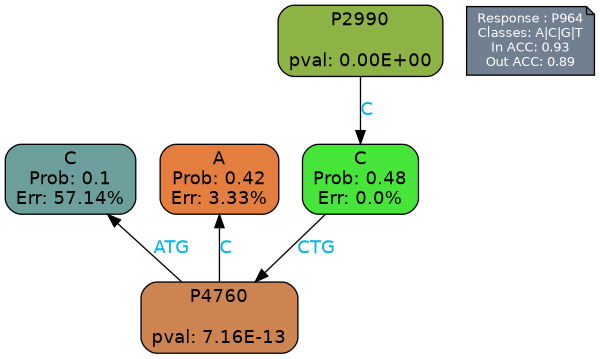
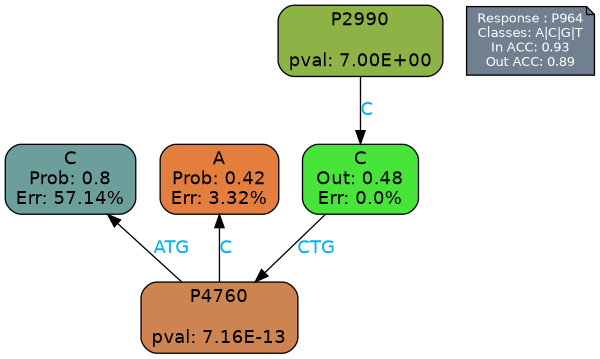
node "P2990 pval: 0.00E+00": label "P2990 pval: 0.00E+00" -> "P2990 pval: 7.00E+00"
node "C Prob: 0.1 Err: 57.14%": label "C Prob: 0.1 Err: 57.14%" -> "C Prob: 0.8 Err: 57.14%"
node "A Prob: 0.42 Err: 3.33%": label "A Prob: 0.42 Err: 3.33%" -> "A Prob: 0.42 Err: 3.32%"
node "C Prob: 0.48 Err: 0.0%": label "C Prob: 0.48 Err: 0.0%" -> "C Out: 0.48 Err: 0.0%"
